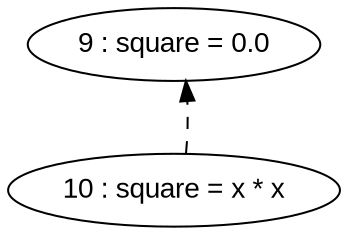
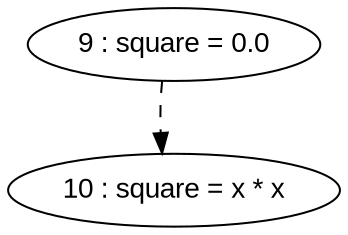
edge "10 : square = x * x" -> "9 : square = 0.0": reversed
